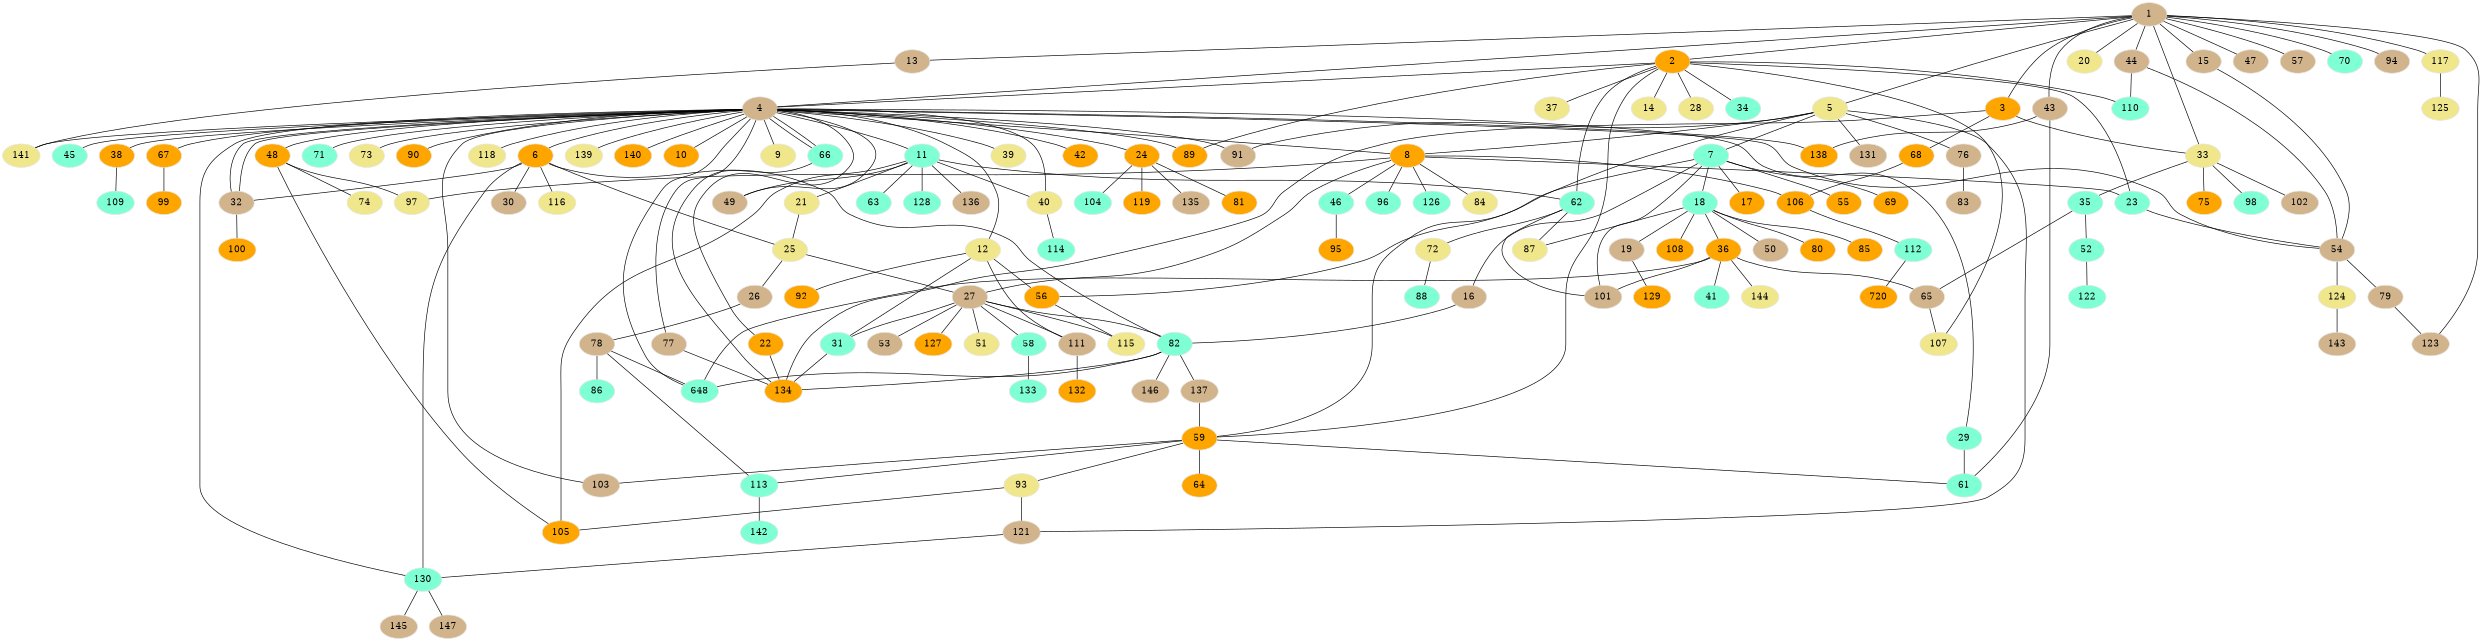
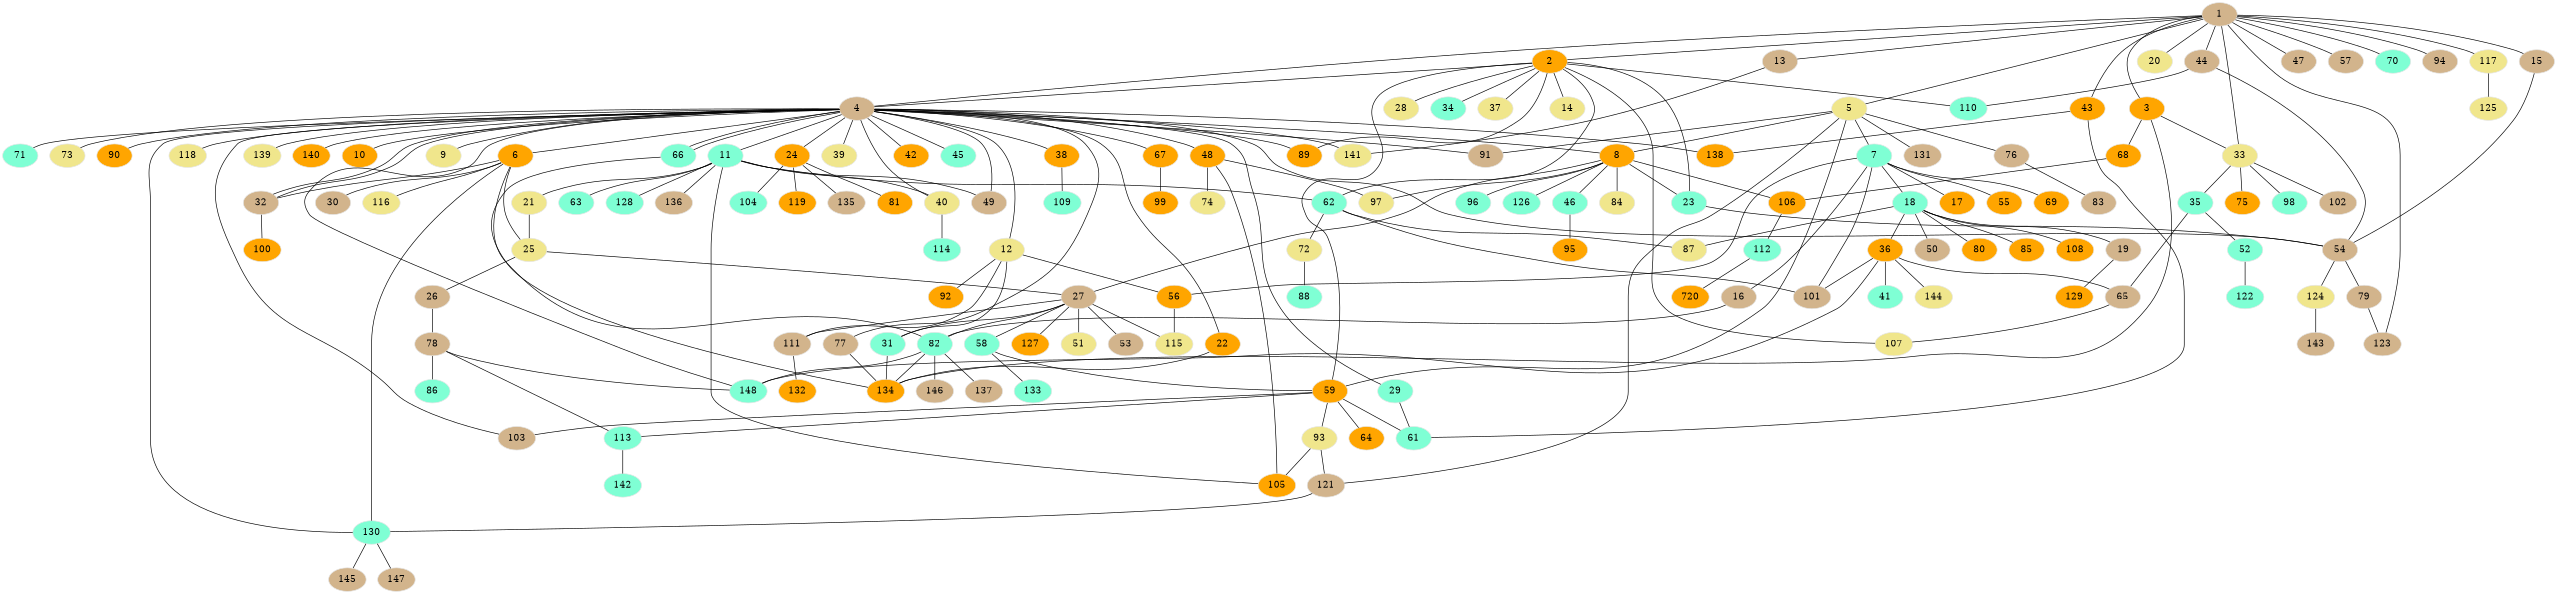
node "43": fillcolor tan -> orange
node "648": label "648" -> "148"
edge "137" -- "59": now "58" -- "59"
